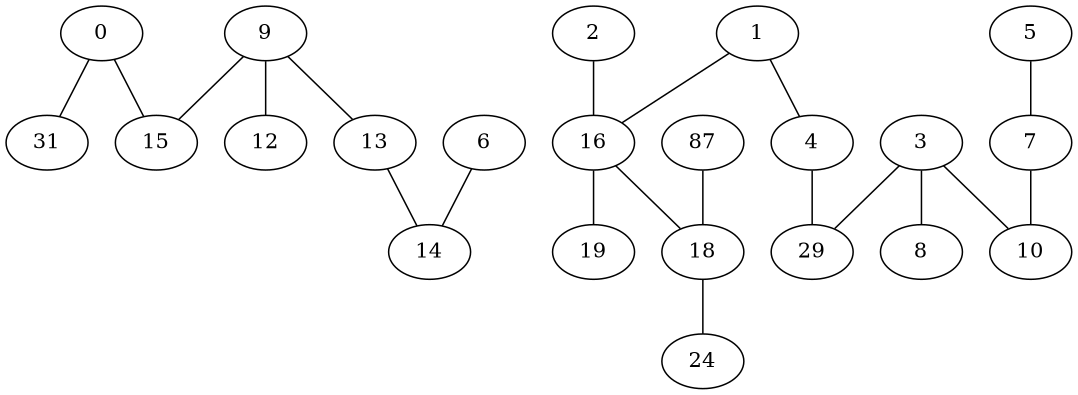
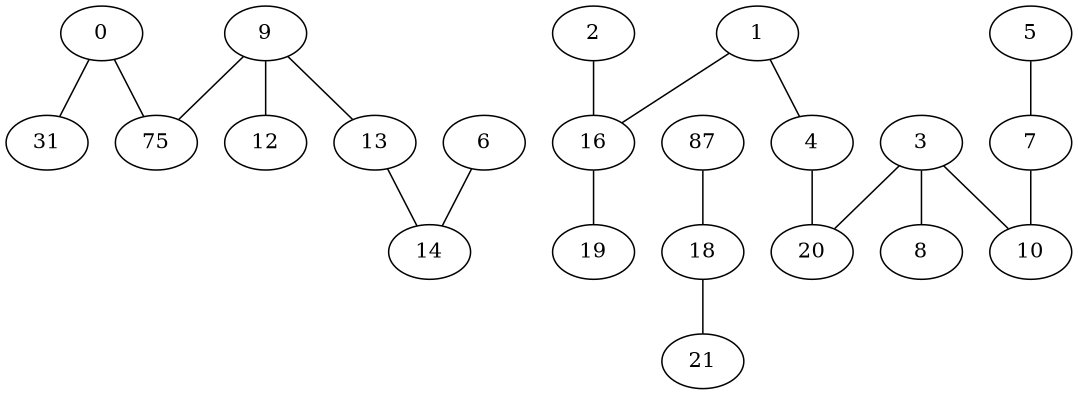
node "15": label "15" -> "75"
edge "16" -- "18": removed
node "29": label "29" -> "20"
node "24": label "24" -> "21"
